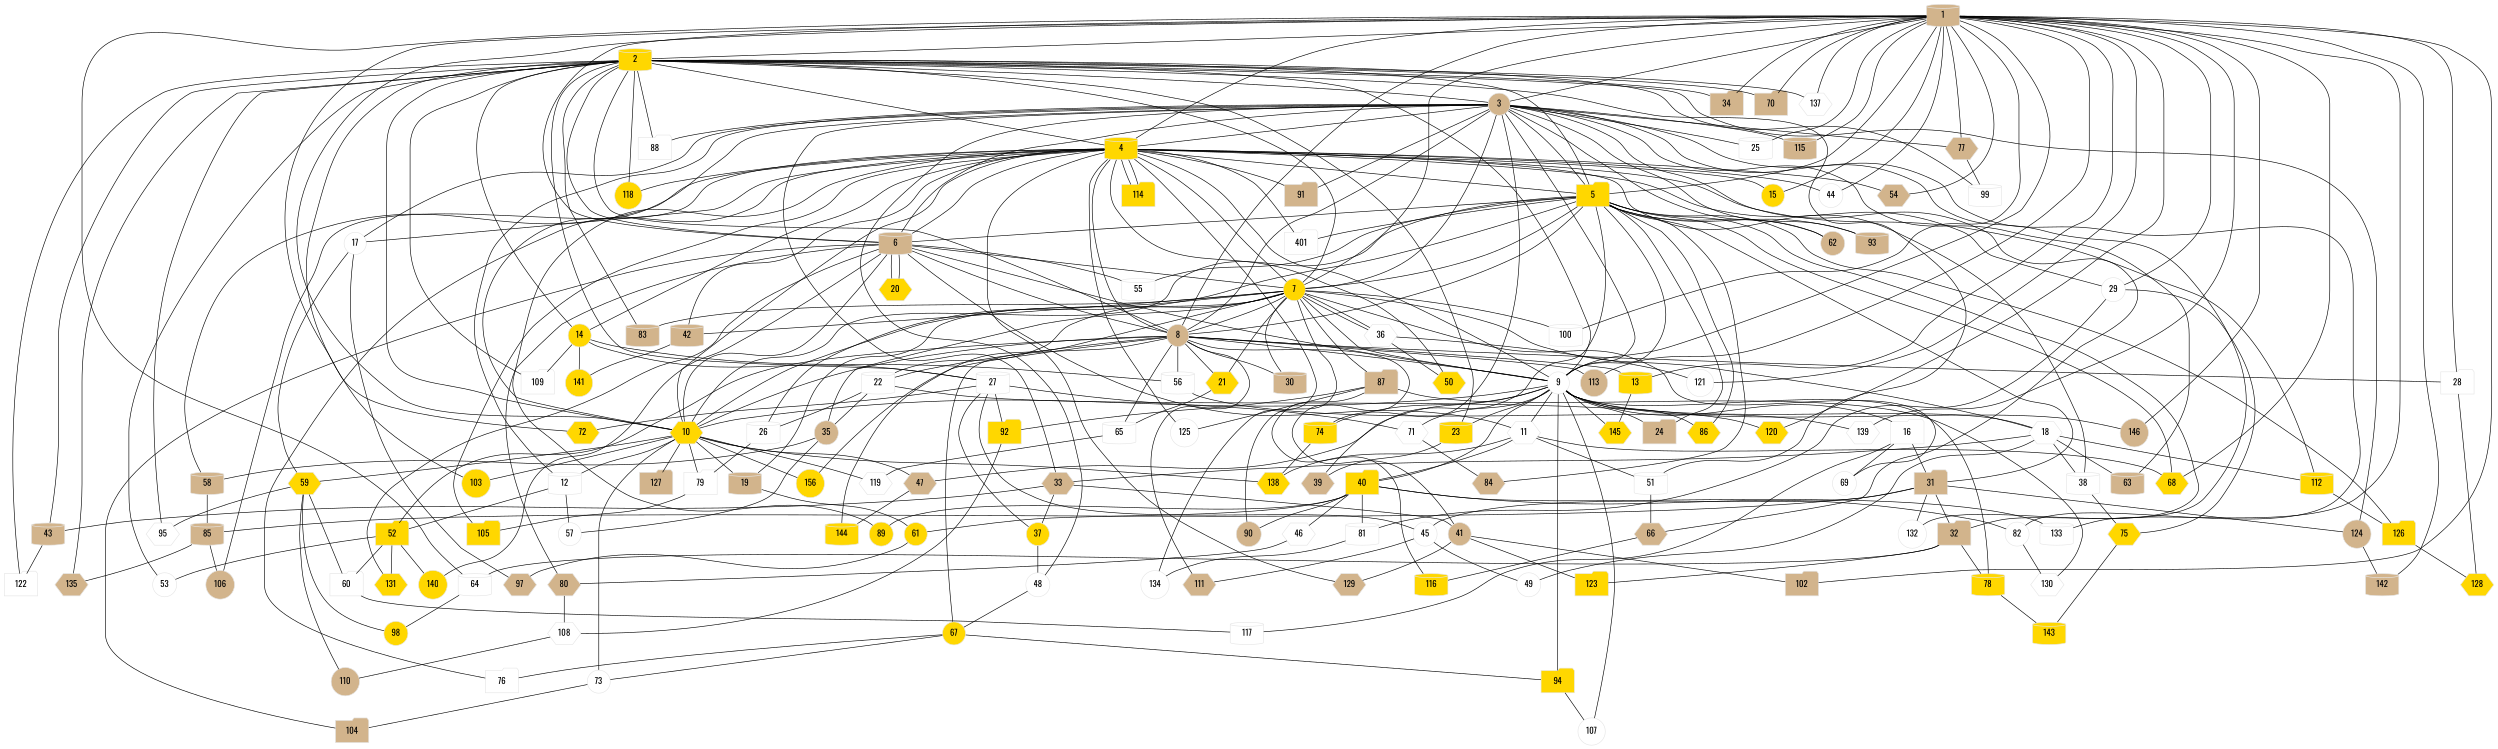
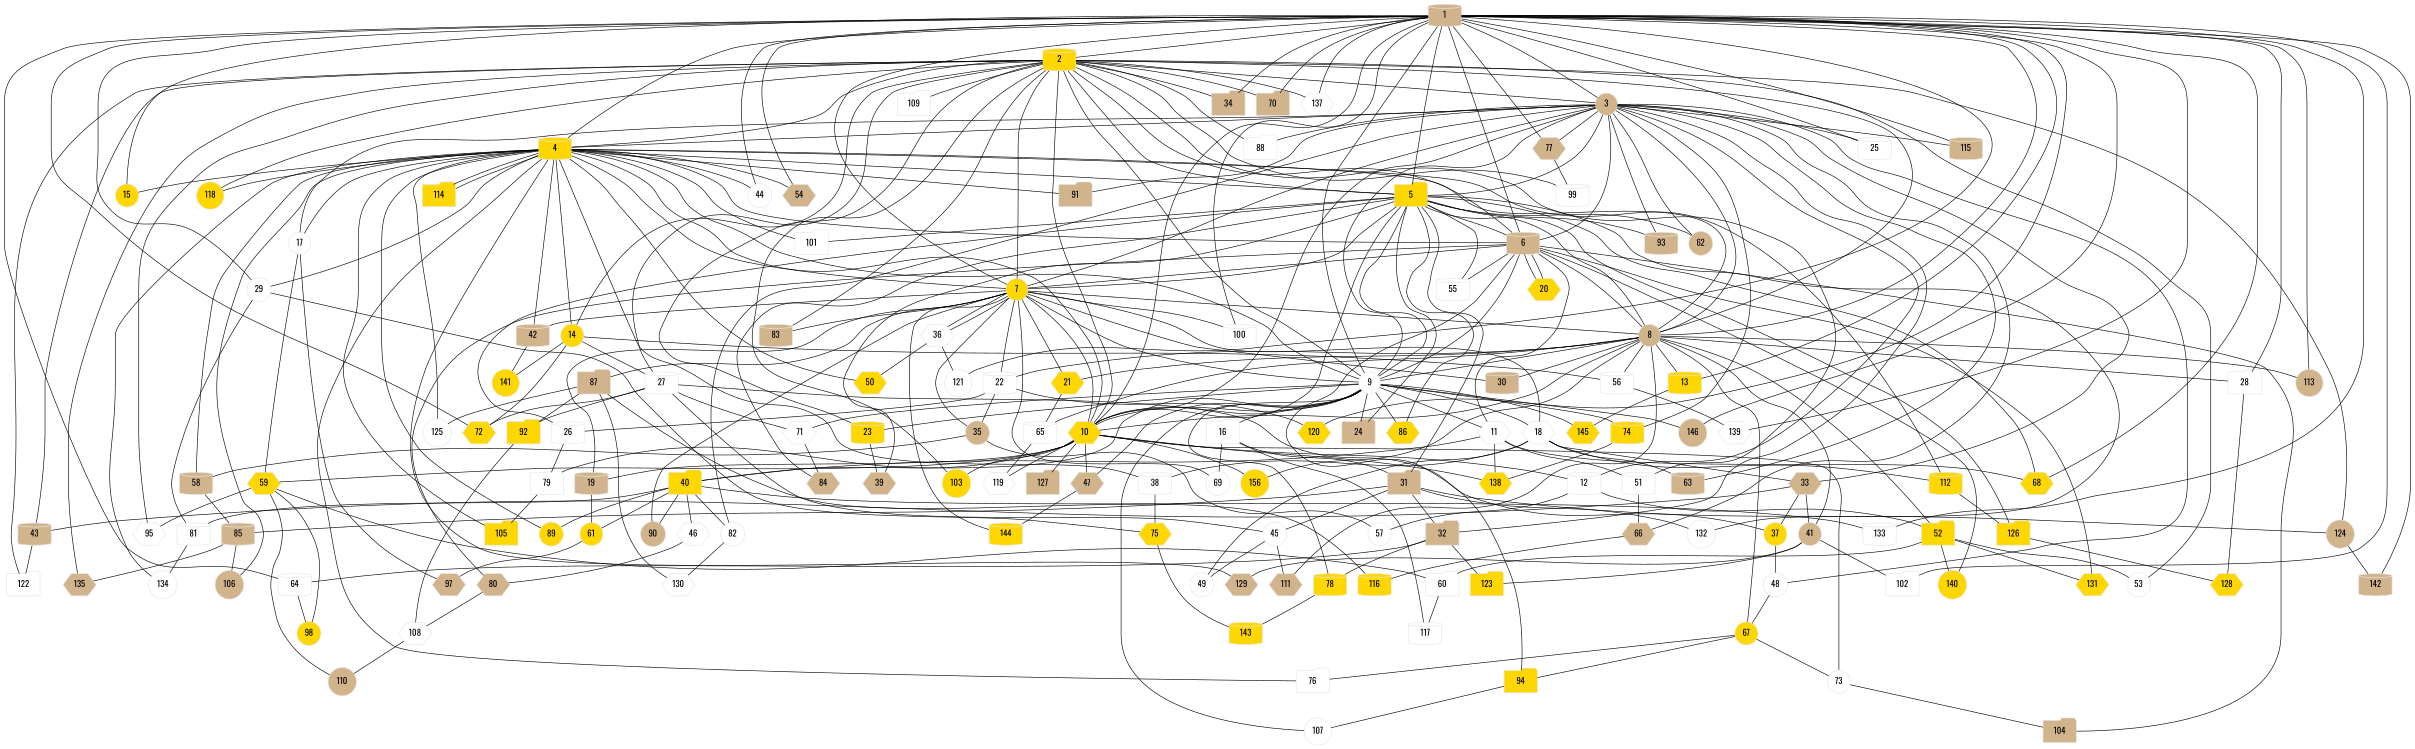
node "401": label "401" -> "101"
edge "14" -- "109": now "14" -- "72"
node "102": fillcolor tan -> white
